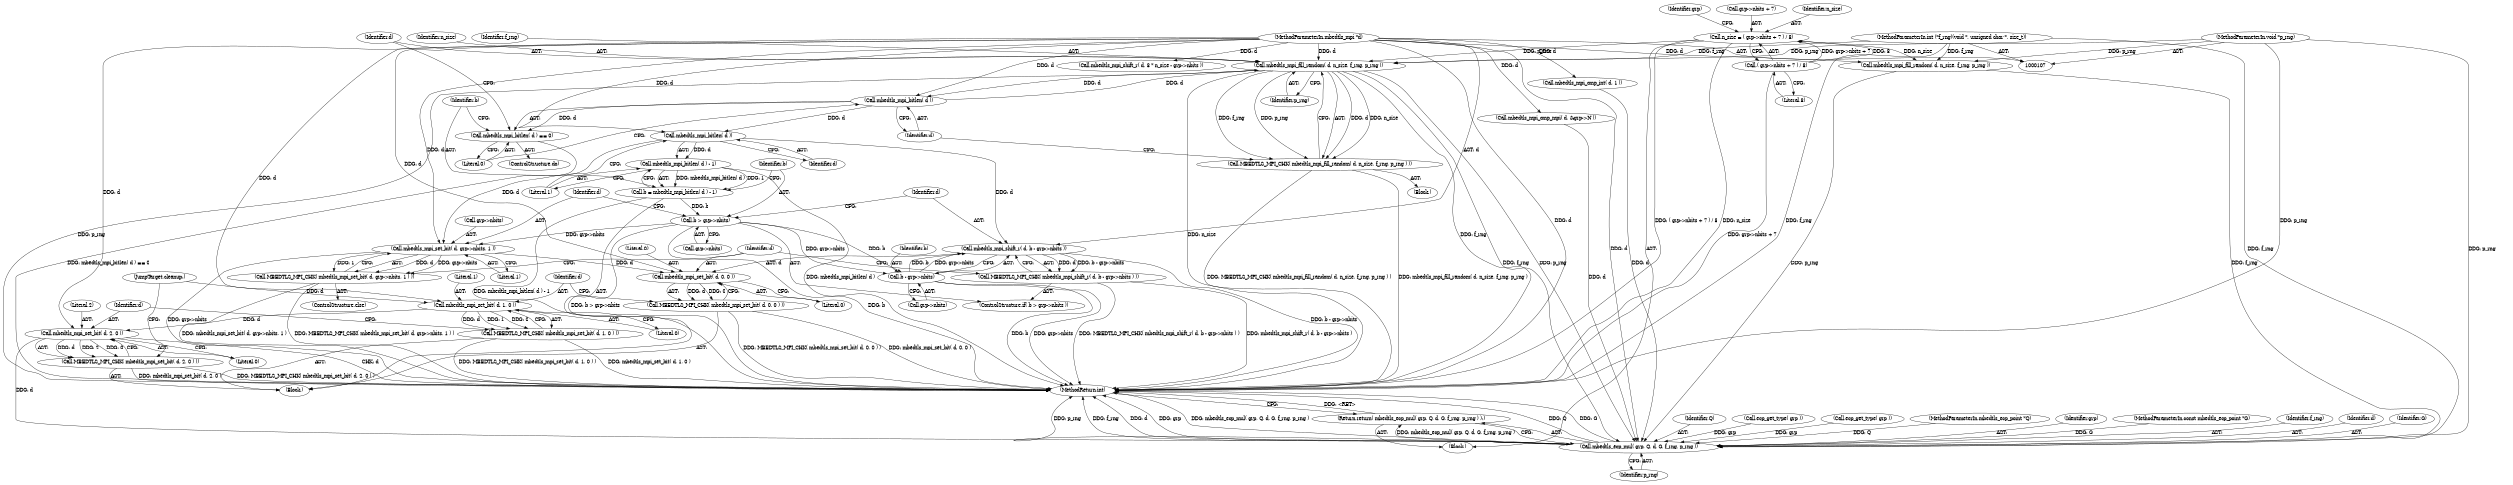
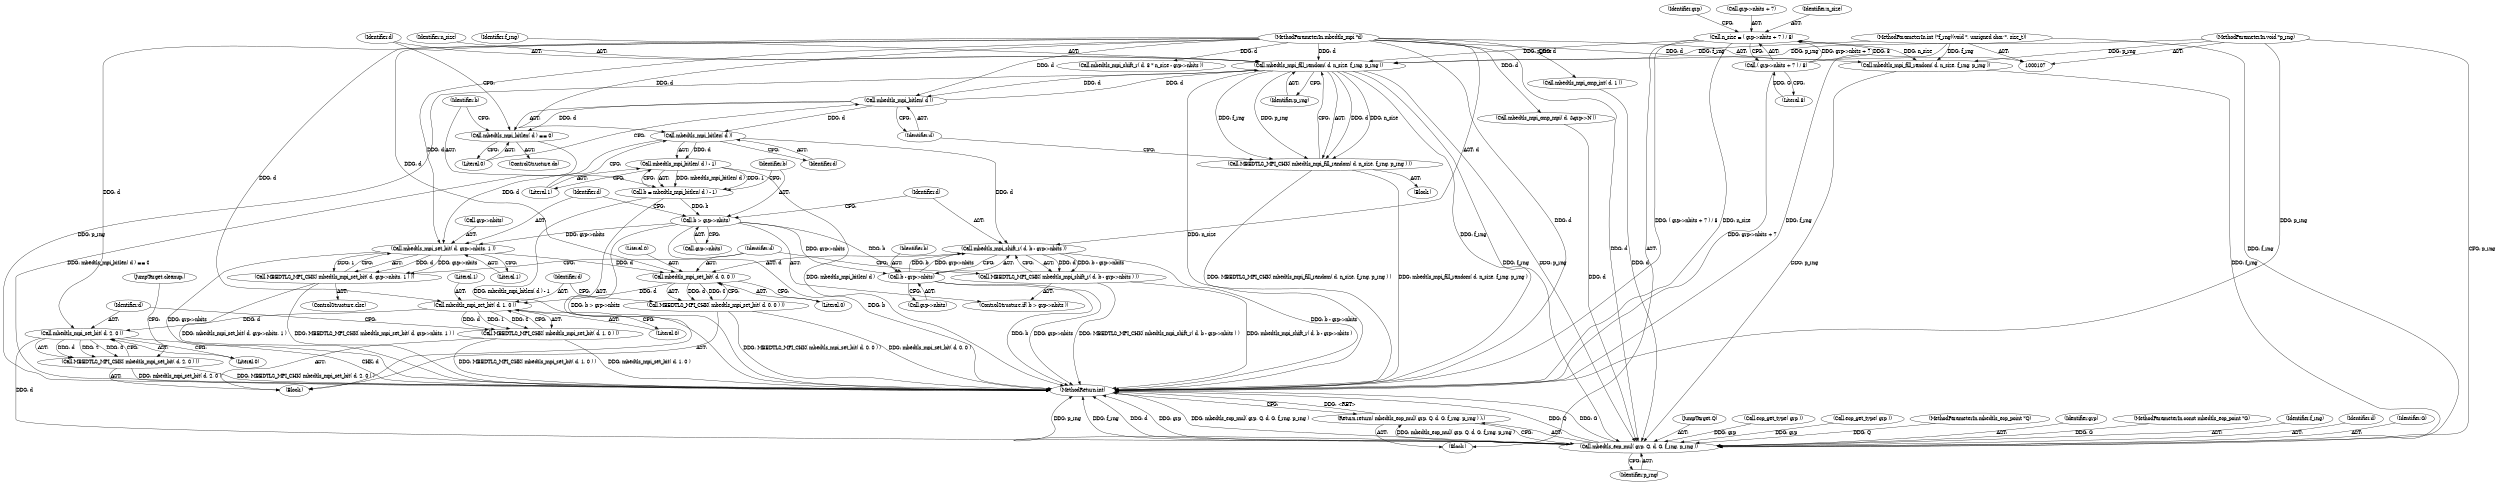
edge "(Literal,8)" -> "(Call,( grp->nbits + 7 ) / 8)": label "AST: " -> "DDG: G"
edge "(MethodParameterIn,void *p_rng)" -> "(Call,mbedtls_ecp_mul( grp, Q, d, G, f_rng, p_rng ))": label "DDG: p_rng" -> "CFG: p_rng"
edge "(JumpTarget,cleanup:)" -> "(Call,mbedtls_mpi_set_bit( d, 1, 0 ))": now "(Call,mbedtls_mpi_set_bit( d, 0, 0 ))" -> "(Call,mbedtls_mpi_set_bit( d, 1, 0 ))"
node "(Literal,2)": removed
node "(Identifier,Q)": label "(Identifier,Q)" -> "(JumpTarget,Q)"
